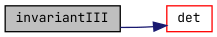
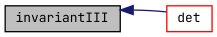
edge "invariantIII" -> "det": reversed
